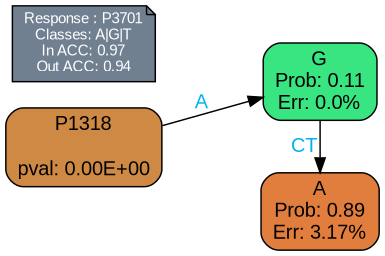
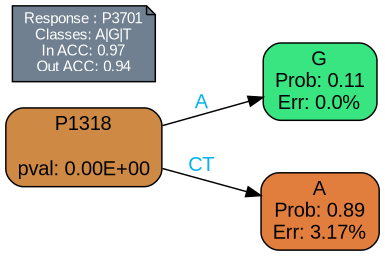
edge "G Prob: 0.11 Err: 0.0%" -> "A Prob: 0.89 Err: 3.17%": now "P1318 pval: 0.00E+00" -> "A Prob: 0.89 Err: 3.17%"
